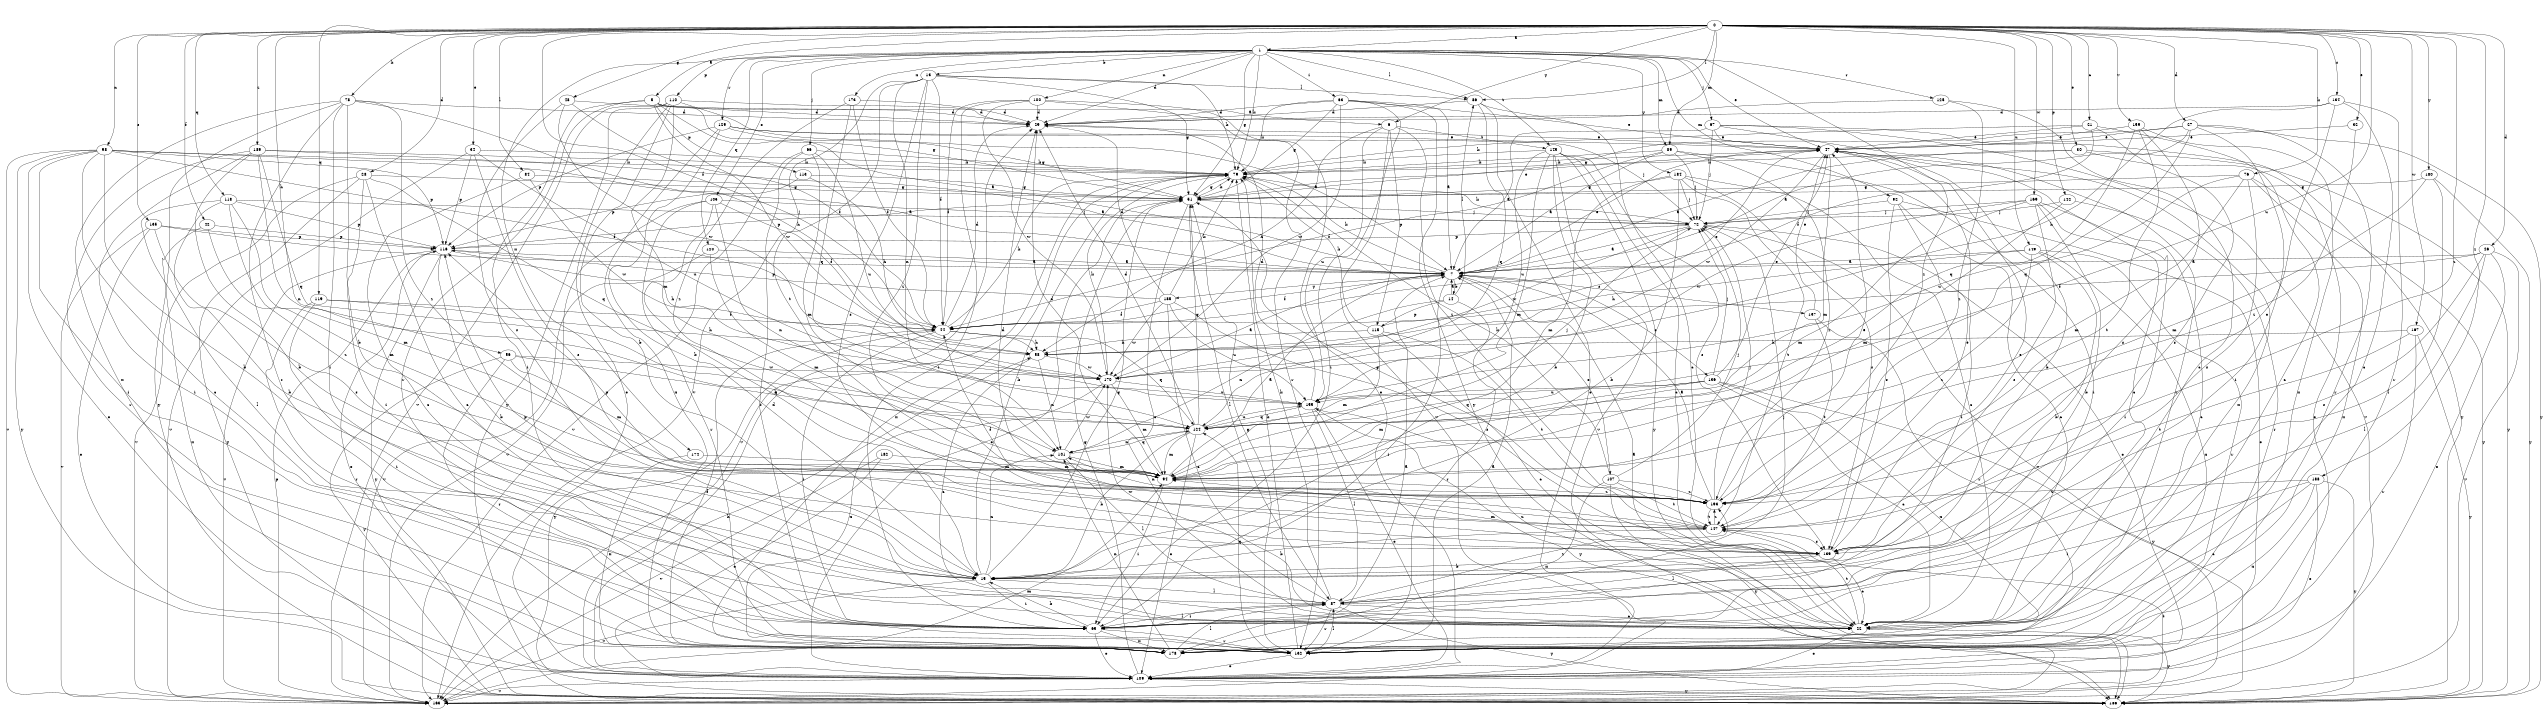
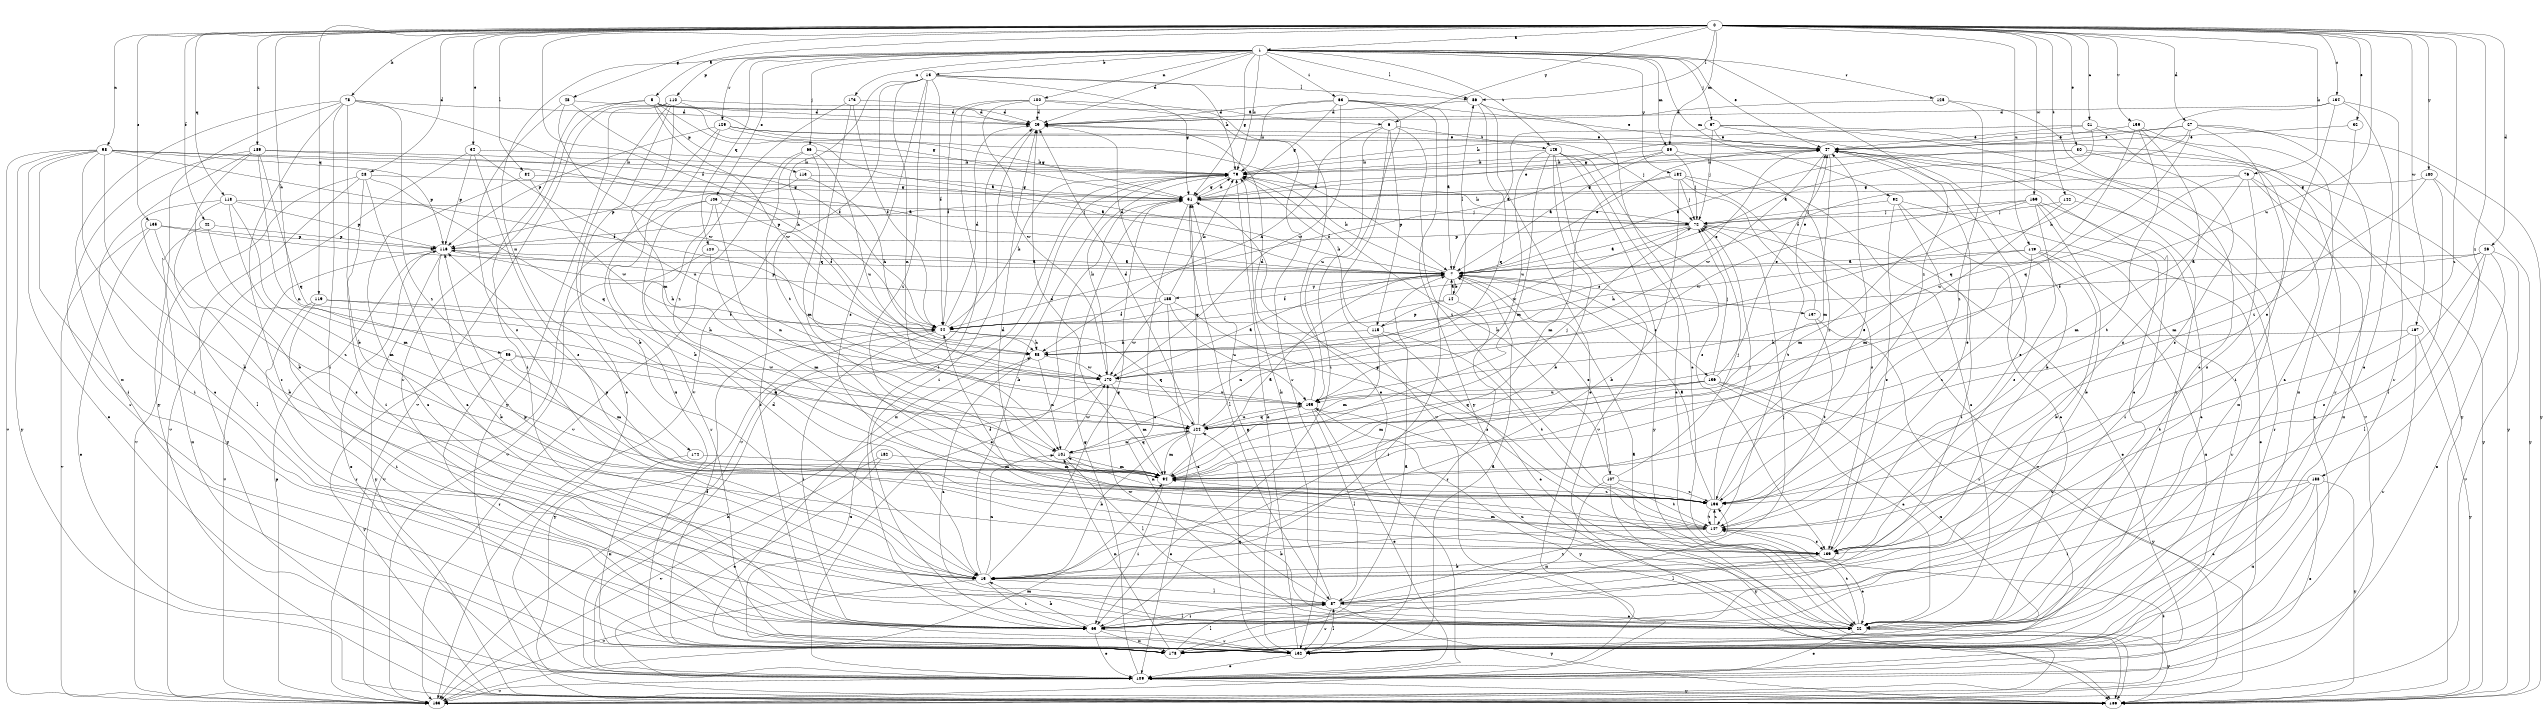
edge "0" -> "142": label "p" -> "t"
edge "89" -> "65": now "29" -> "65"
